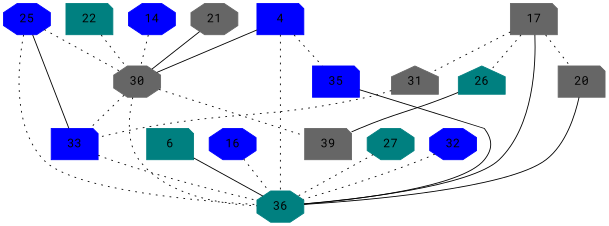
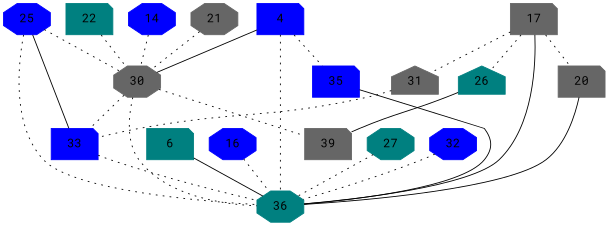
edge "21" -- "30": style solid -> dotted
